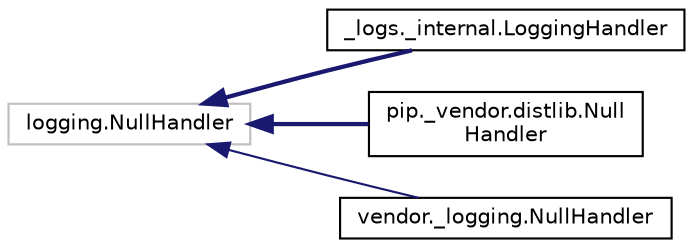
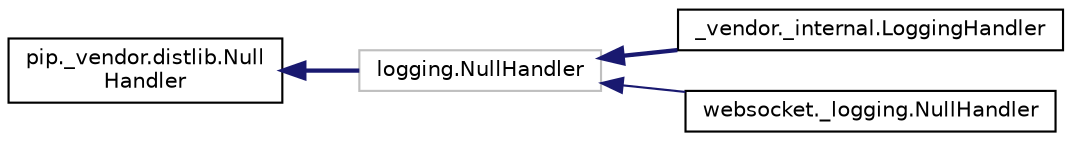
node "_logs._internal.LoggingHandler": label "_logs._internal.LoggingHandler" -> "_vendor._internal.LoggingHandler"
edge "pip._vendor.distlib.Null Handler" -> "logging.NullHandler": reversed
node "vendor._logging.NullHandler": label "vendor._logging.NullHandler" -> "websocket._logging.NullHandler"
